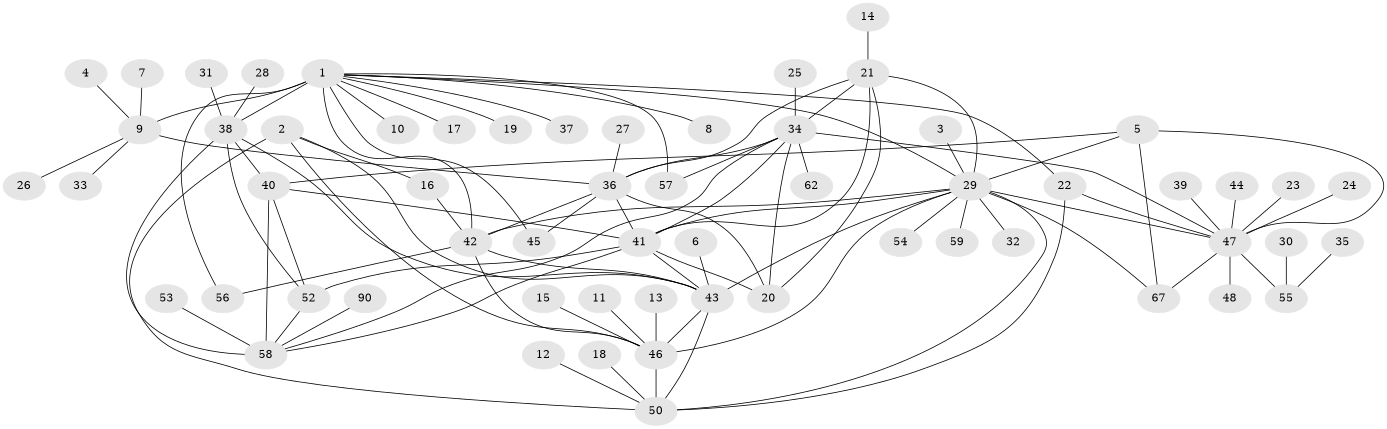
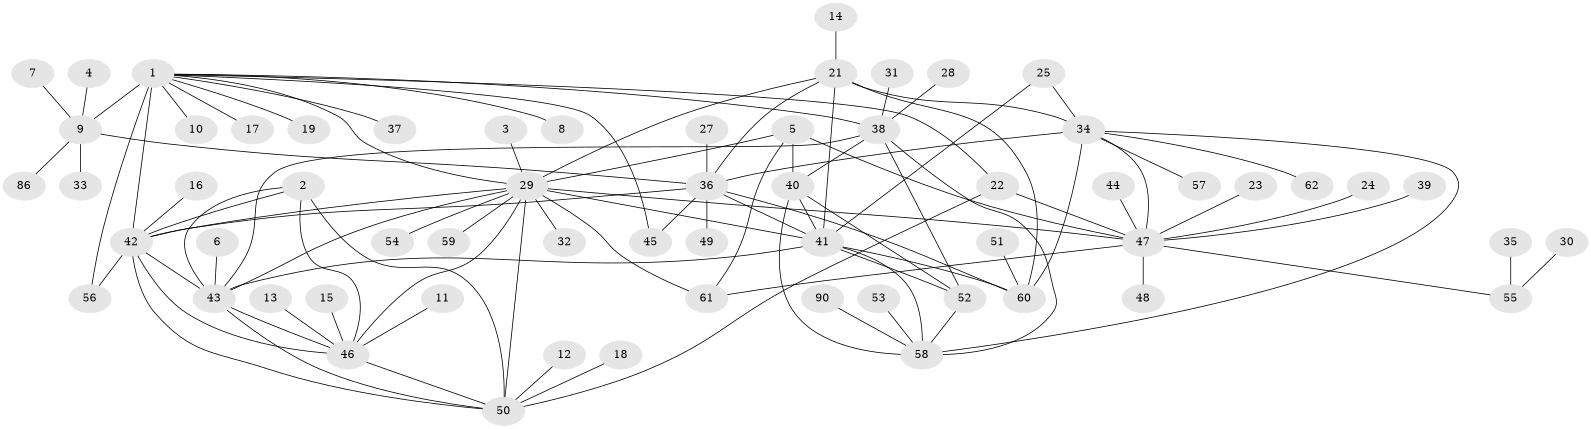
edge "1" -- "57": removed
edge "2" -- "16": now "2" -- "42"
node "26": label "26" -> "86"
edge "34" -- "41": now "25" -- "41"
node "49": added
node "51": added
node "20": label "20" -> "60"
node "67": label "67" -> "61"
edge "42" -- "50": added
